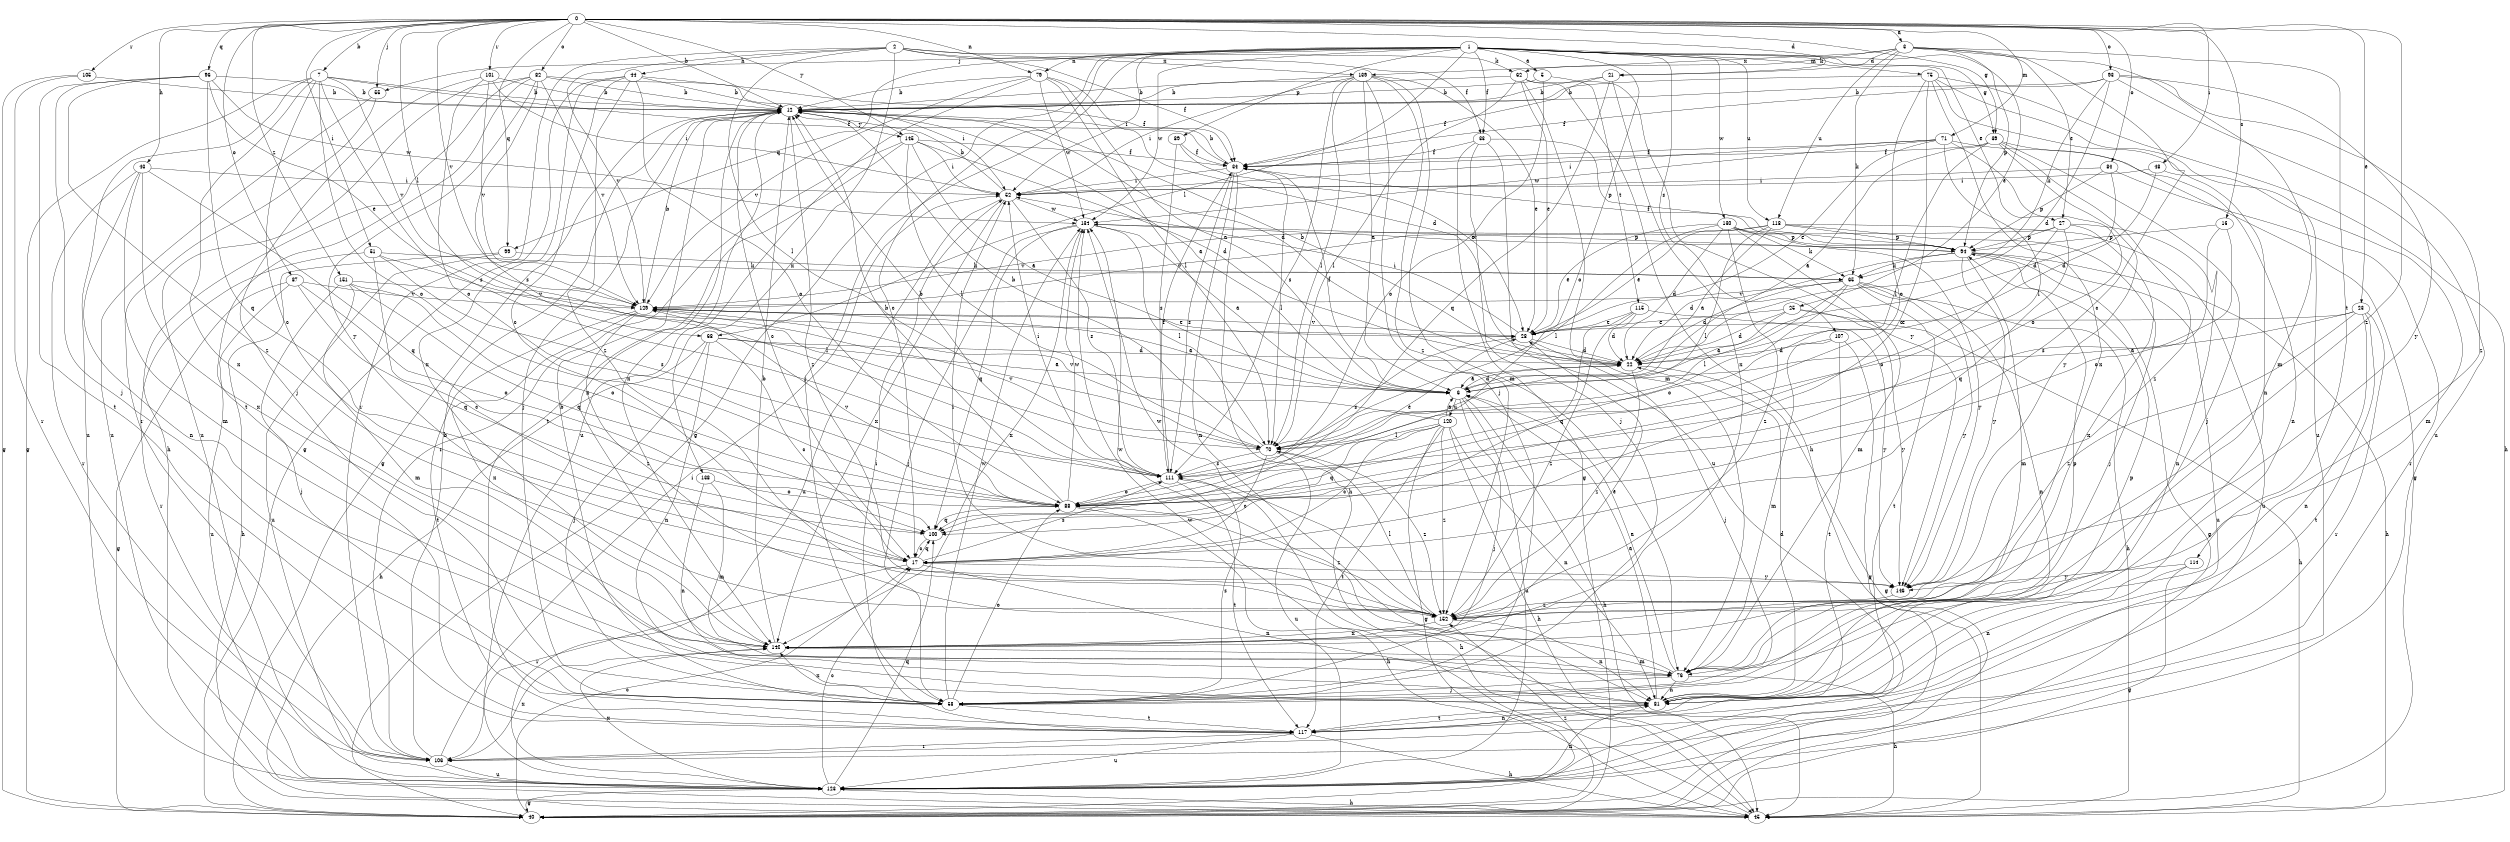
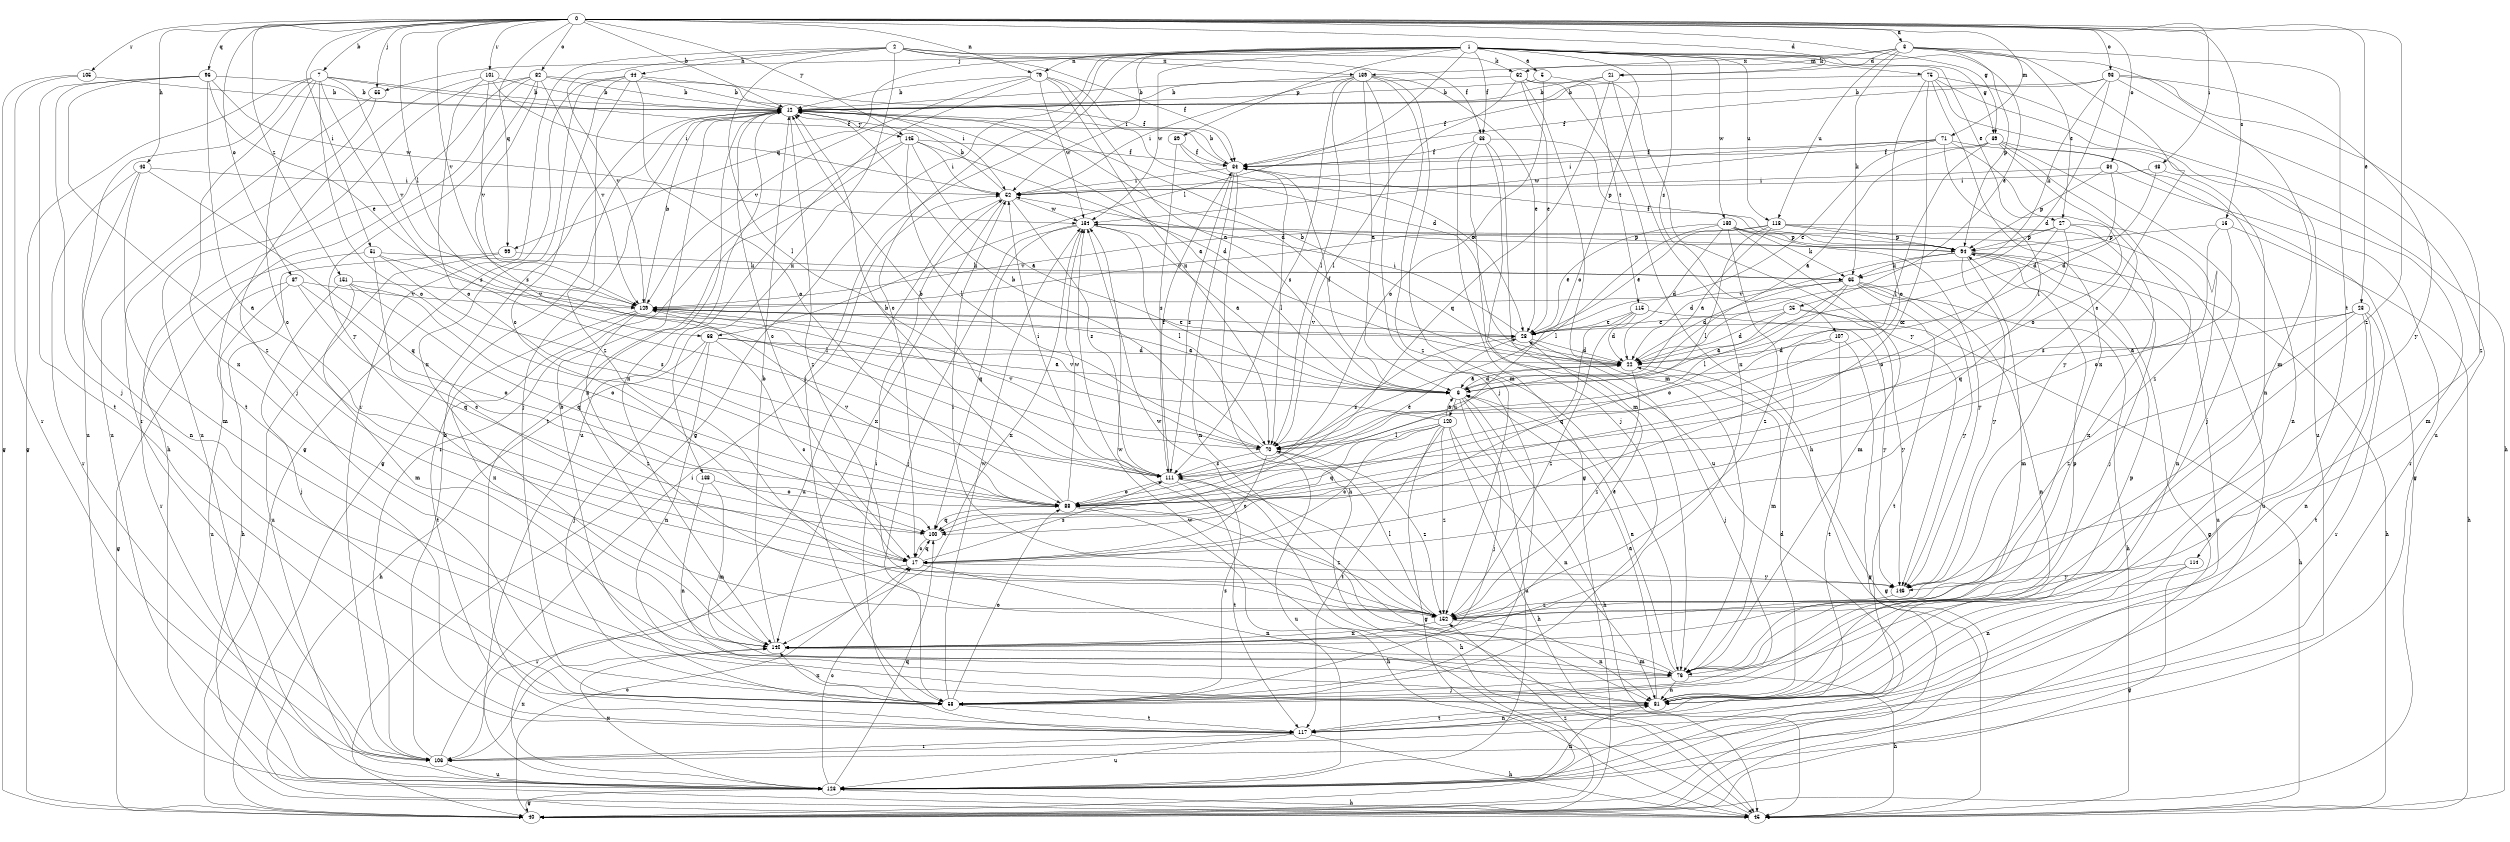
edge "79" -> "70": label "l" -> "x"
edge "96" -> "100": label "q" -> "a"
edge "33" -> "76": added, label "m"
edge "43" -> "140": removed, label "x"
edge "16" -> "45": added, label "h"
